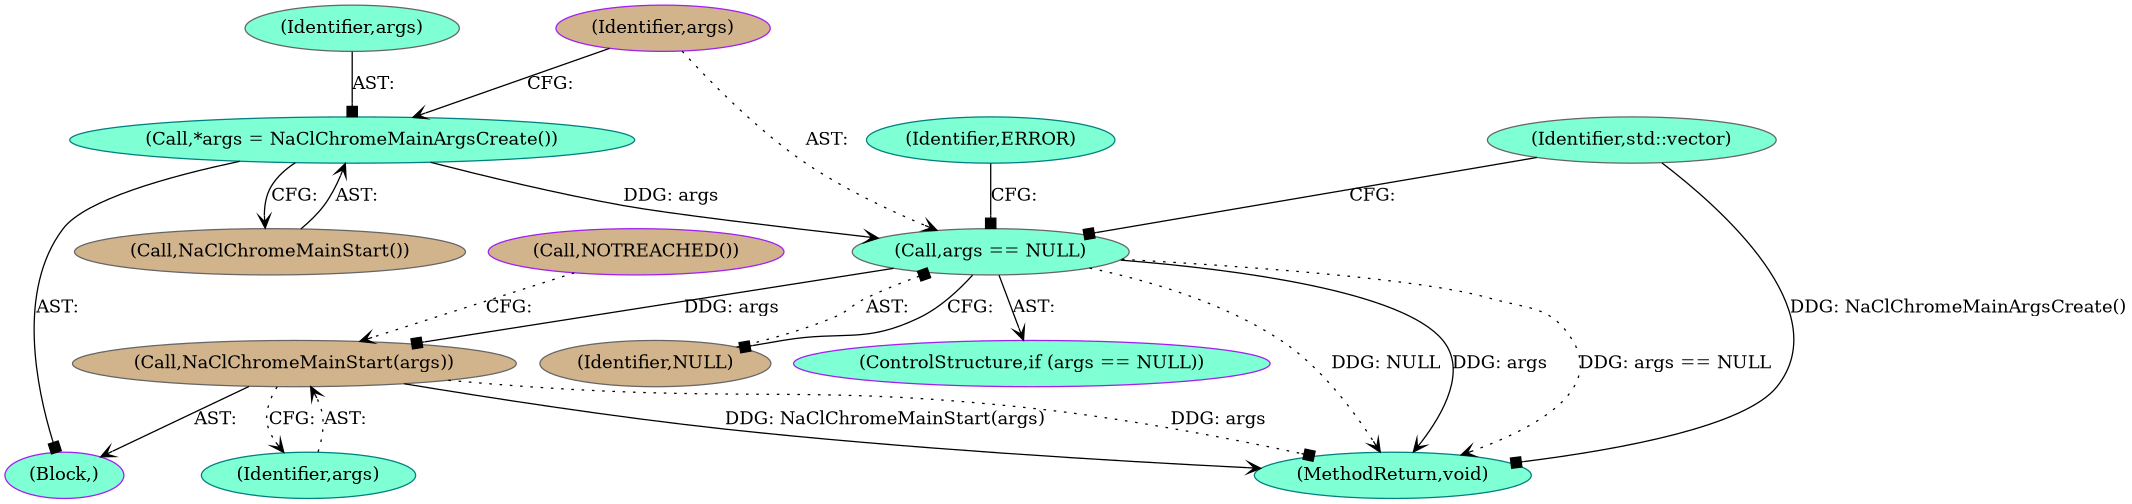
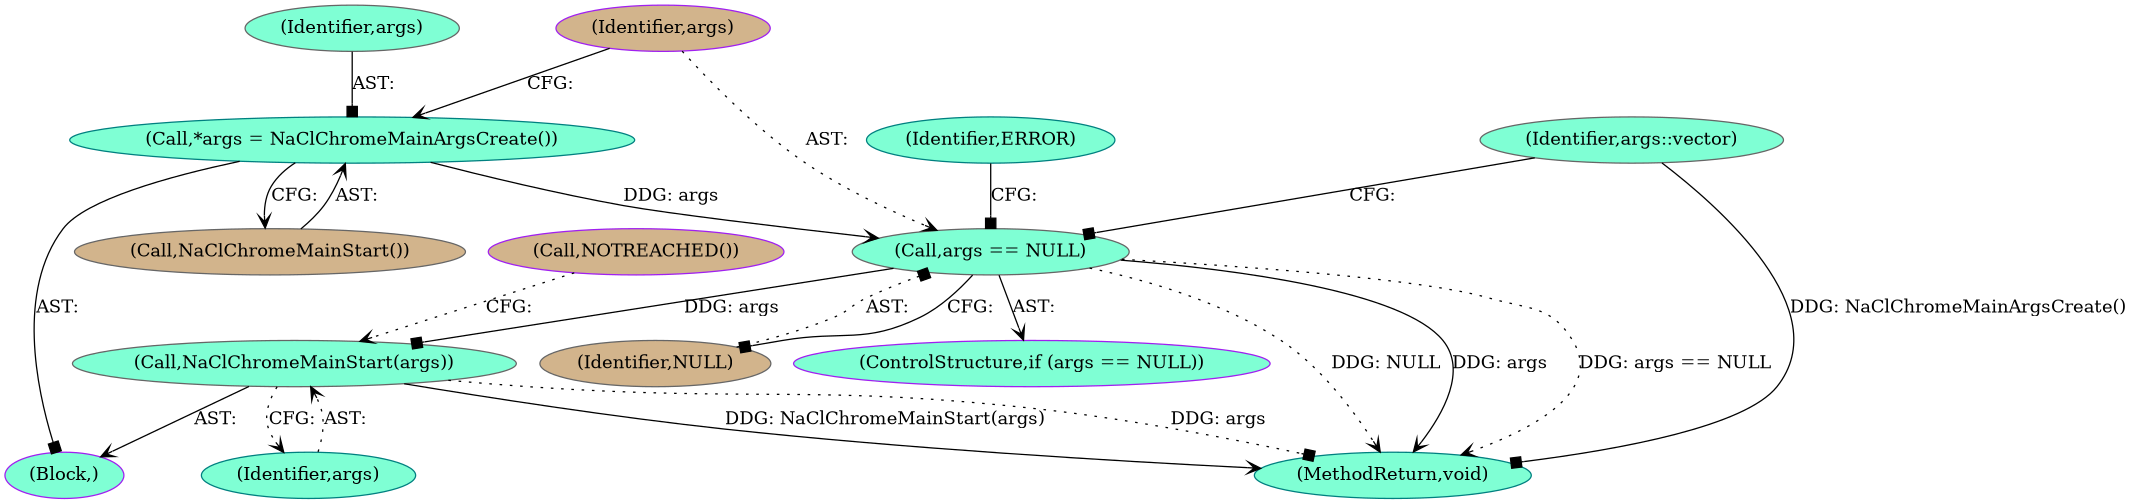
node "(Identifier,std::vector)": label "(Identifier,std::vector)" -> "(Identifier,args::vector)"
node "(Call,NaClChromeMainStart(args))": fillcolor tan -> aquamarine
